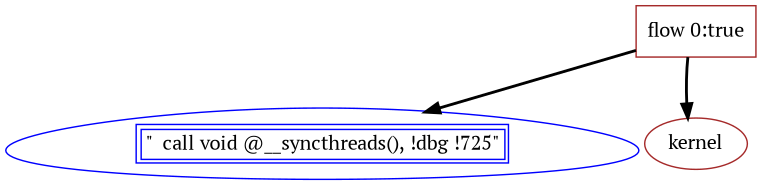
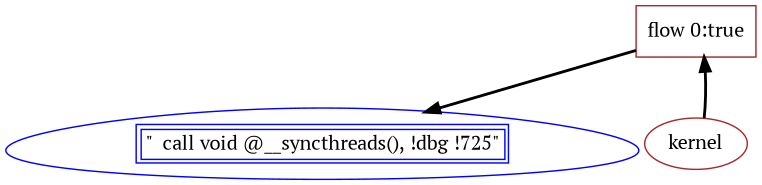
edge "flow 0:true" -> "kernel": reversed
